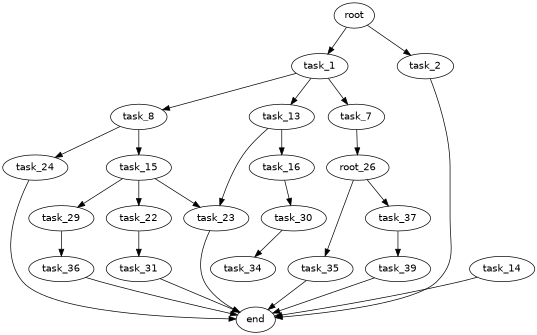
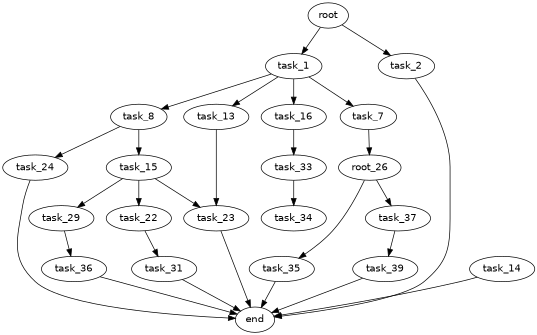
edge "task_13" -> "task_16": now "task_1" -> "task_16"
node "task_30": label "task_30" -> "task_33"
